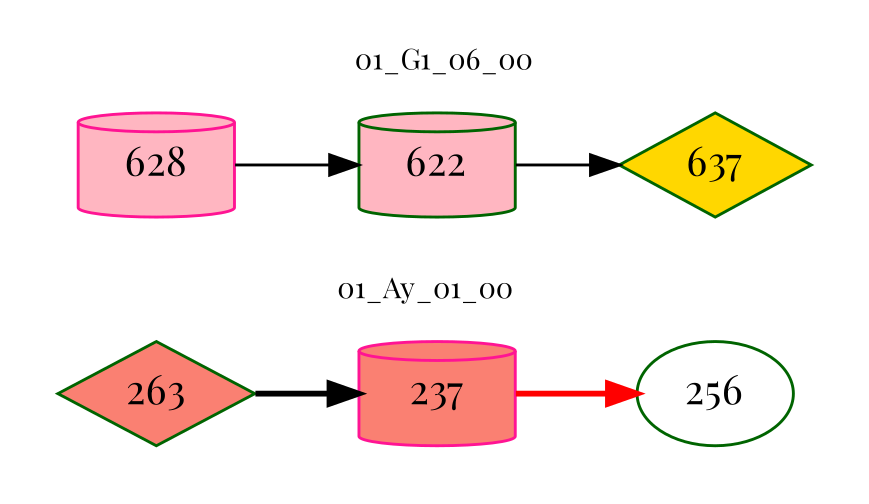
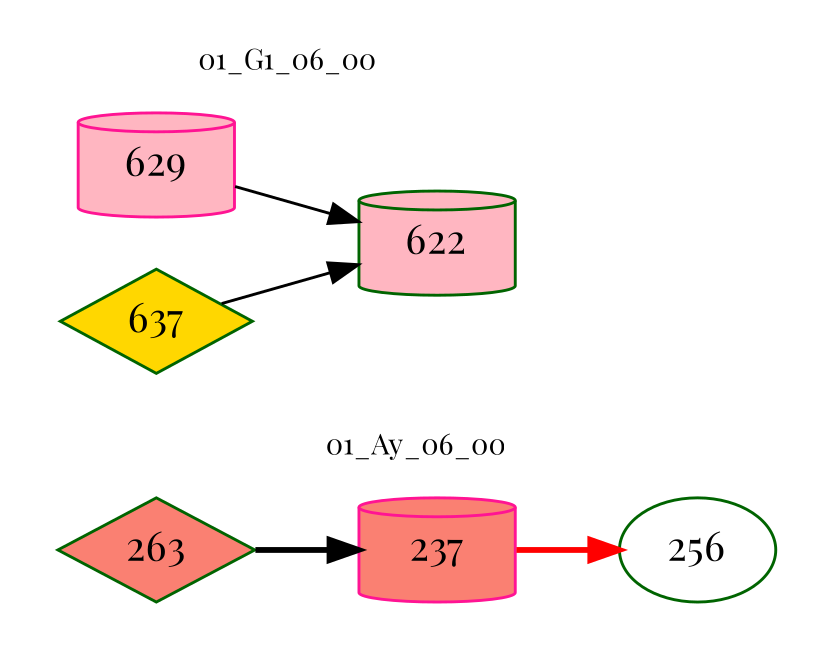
node "628": label "628" -> "629"
edge "622" -> "637": reversed
cluster "01_Ay_01_00": label "01_Ay_01_00" -> "01_Ay_06_00"
